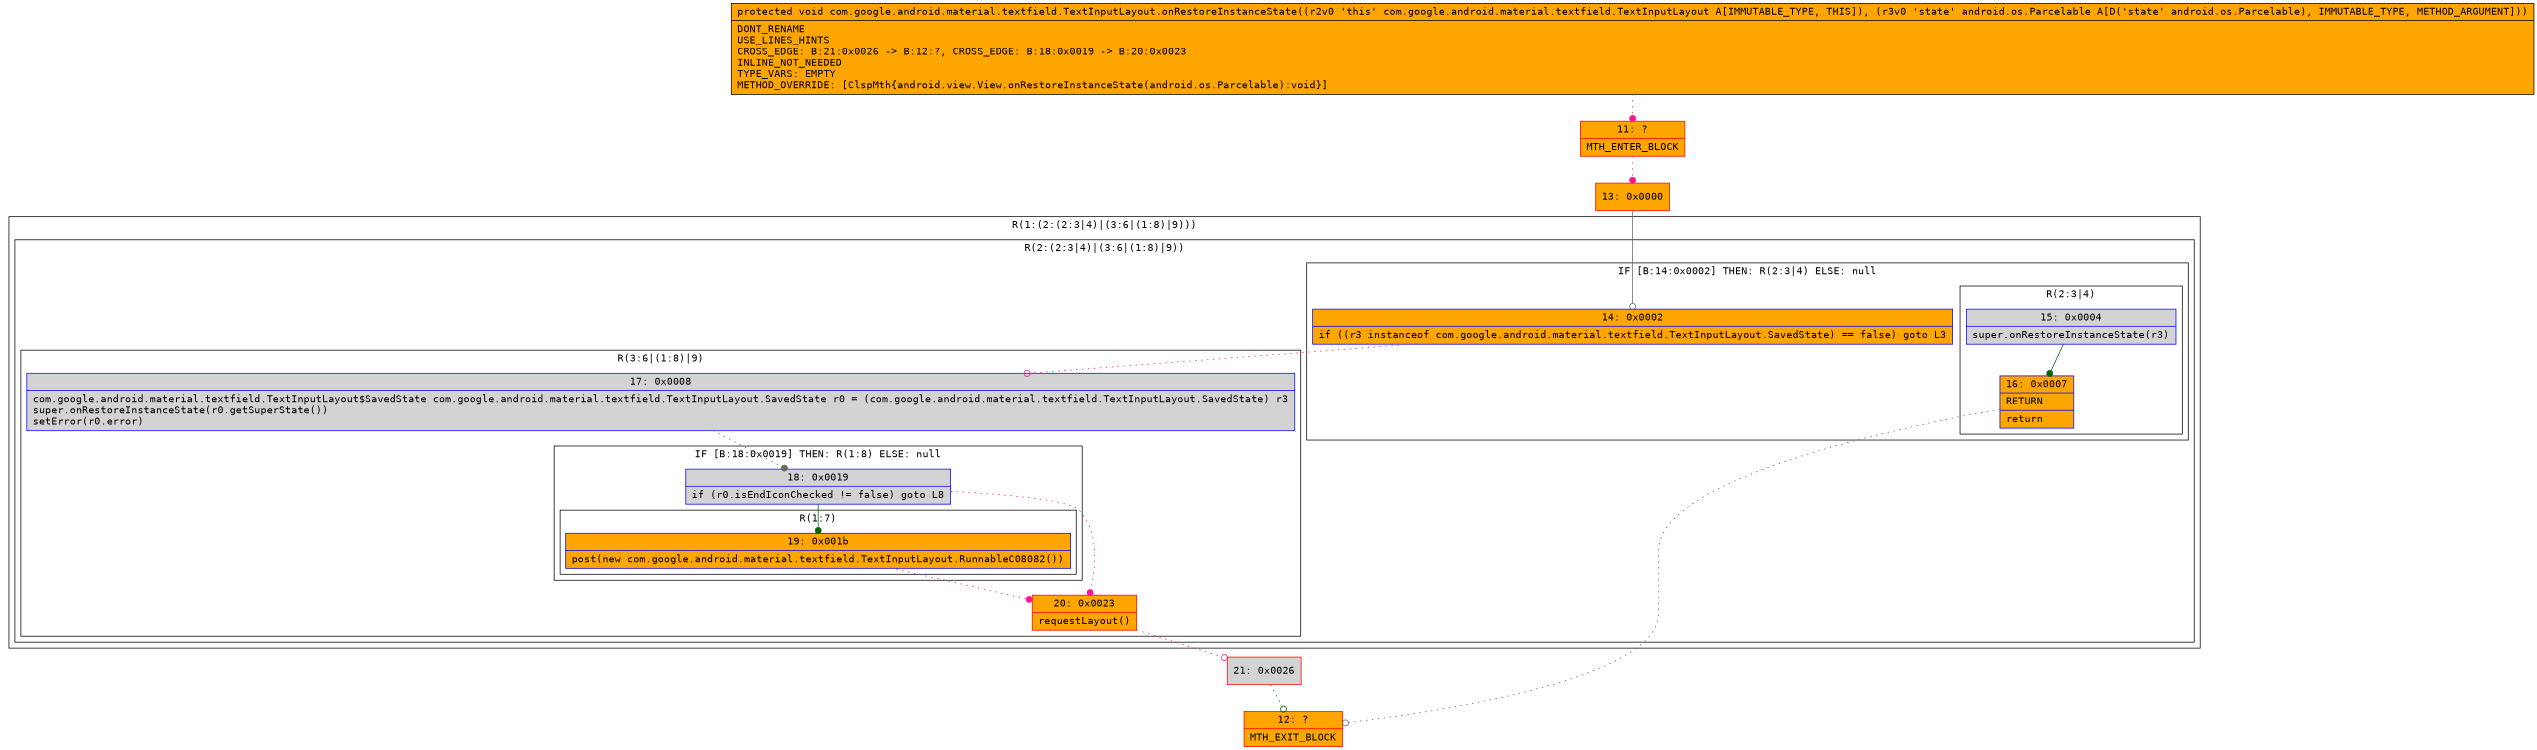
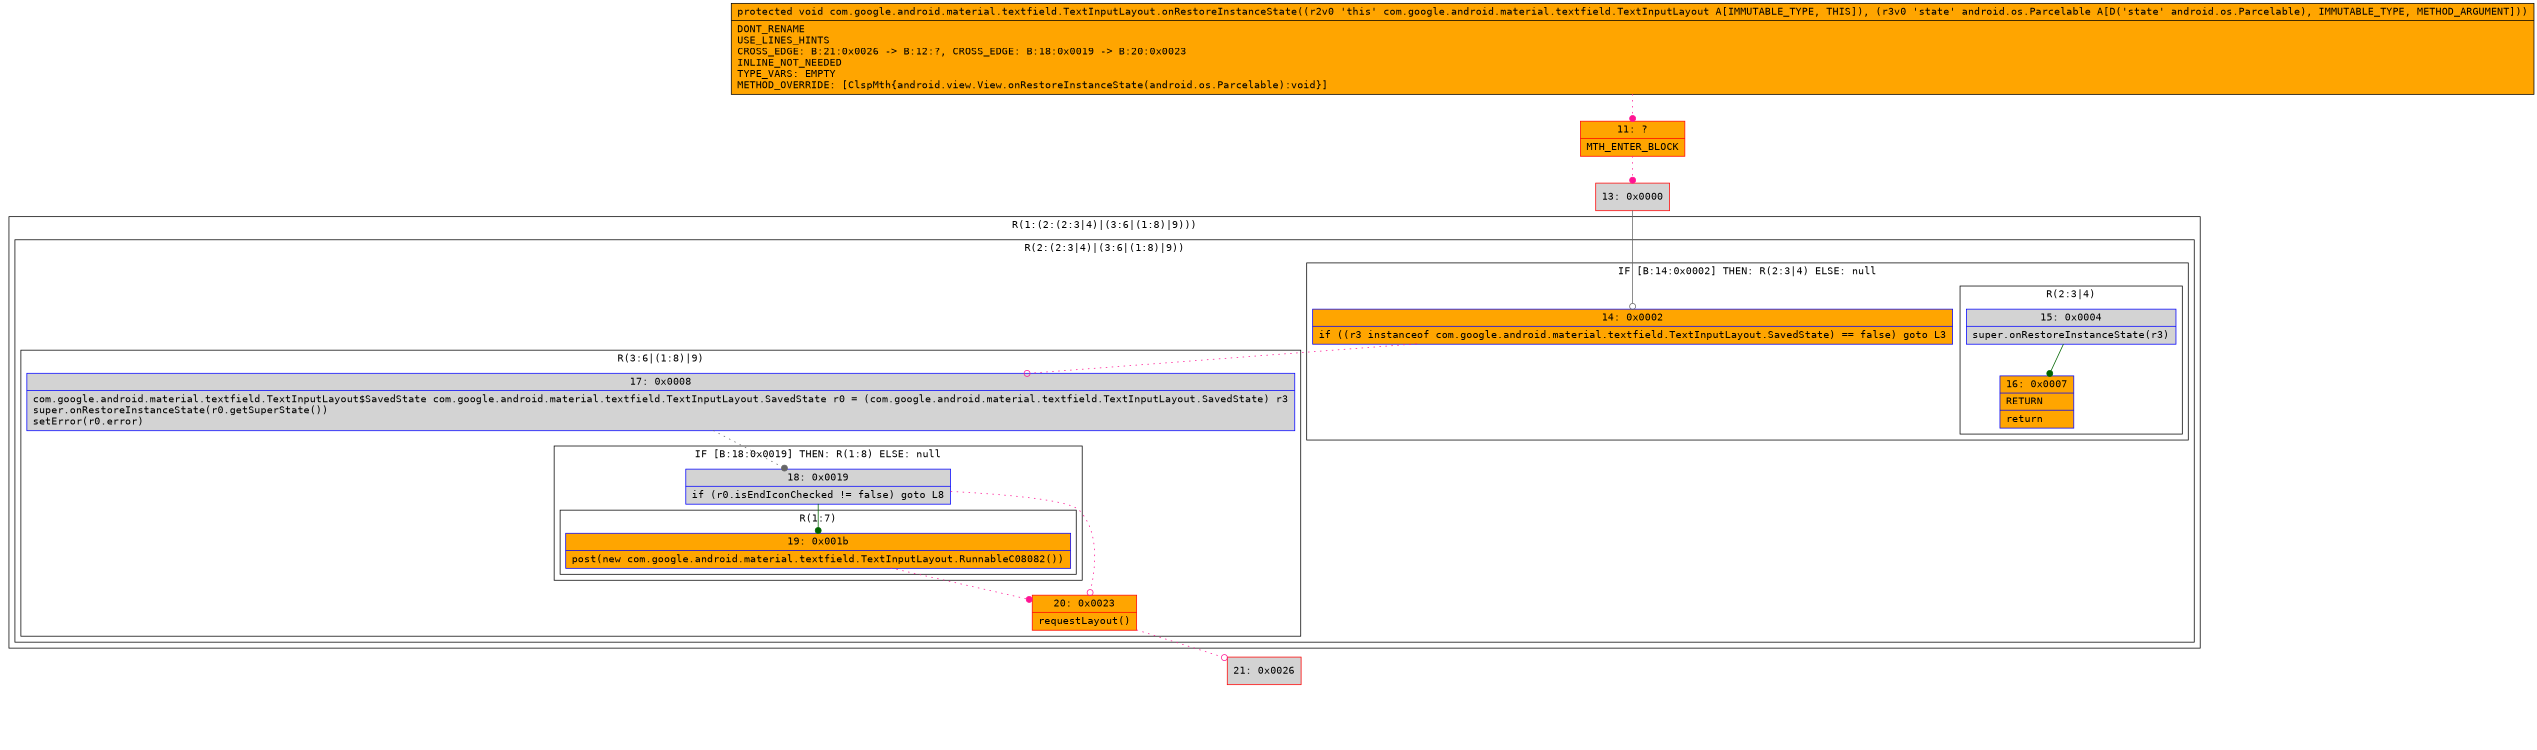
node "13: 0x0000": fillcolor orange -> lightgrey
edge "18: 0x0019" -> "20: 0x0023": arrowhead dot -> odot
node "12: ?": removed
